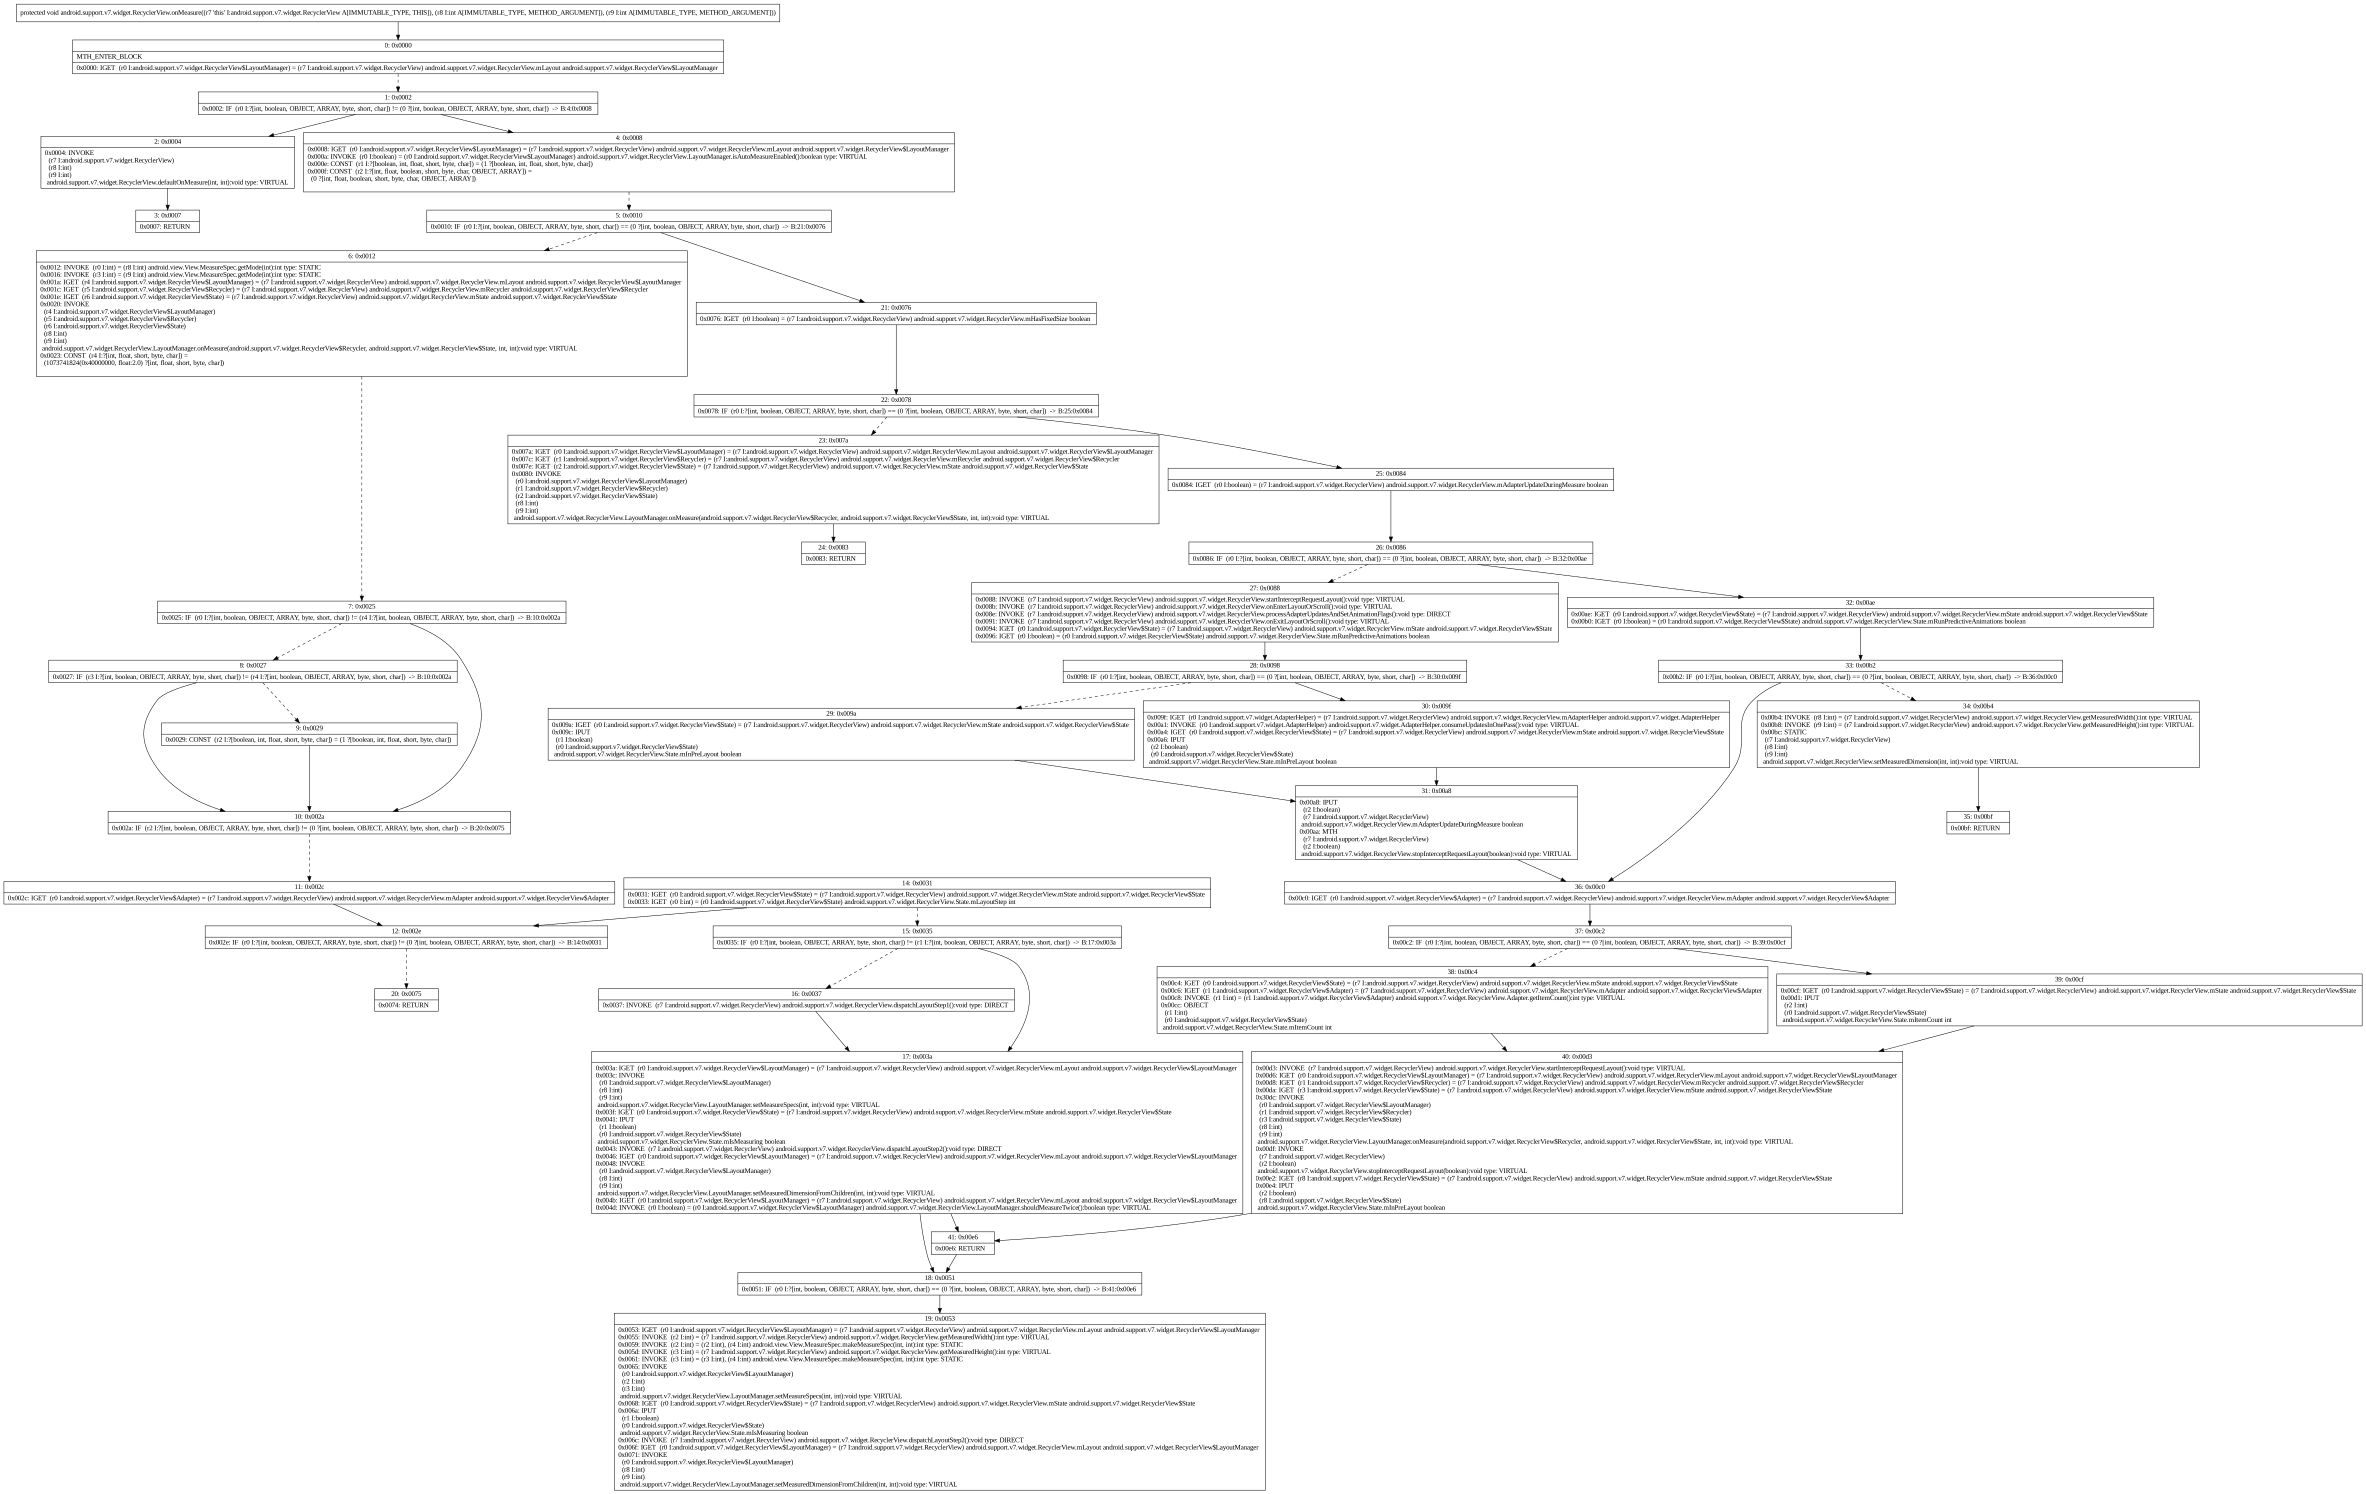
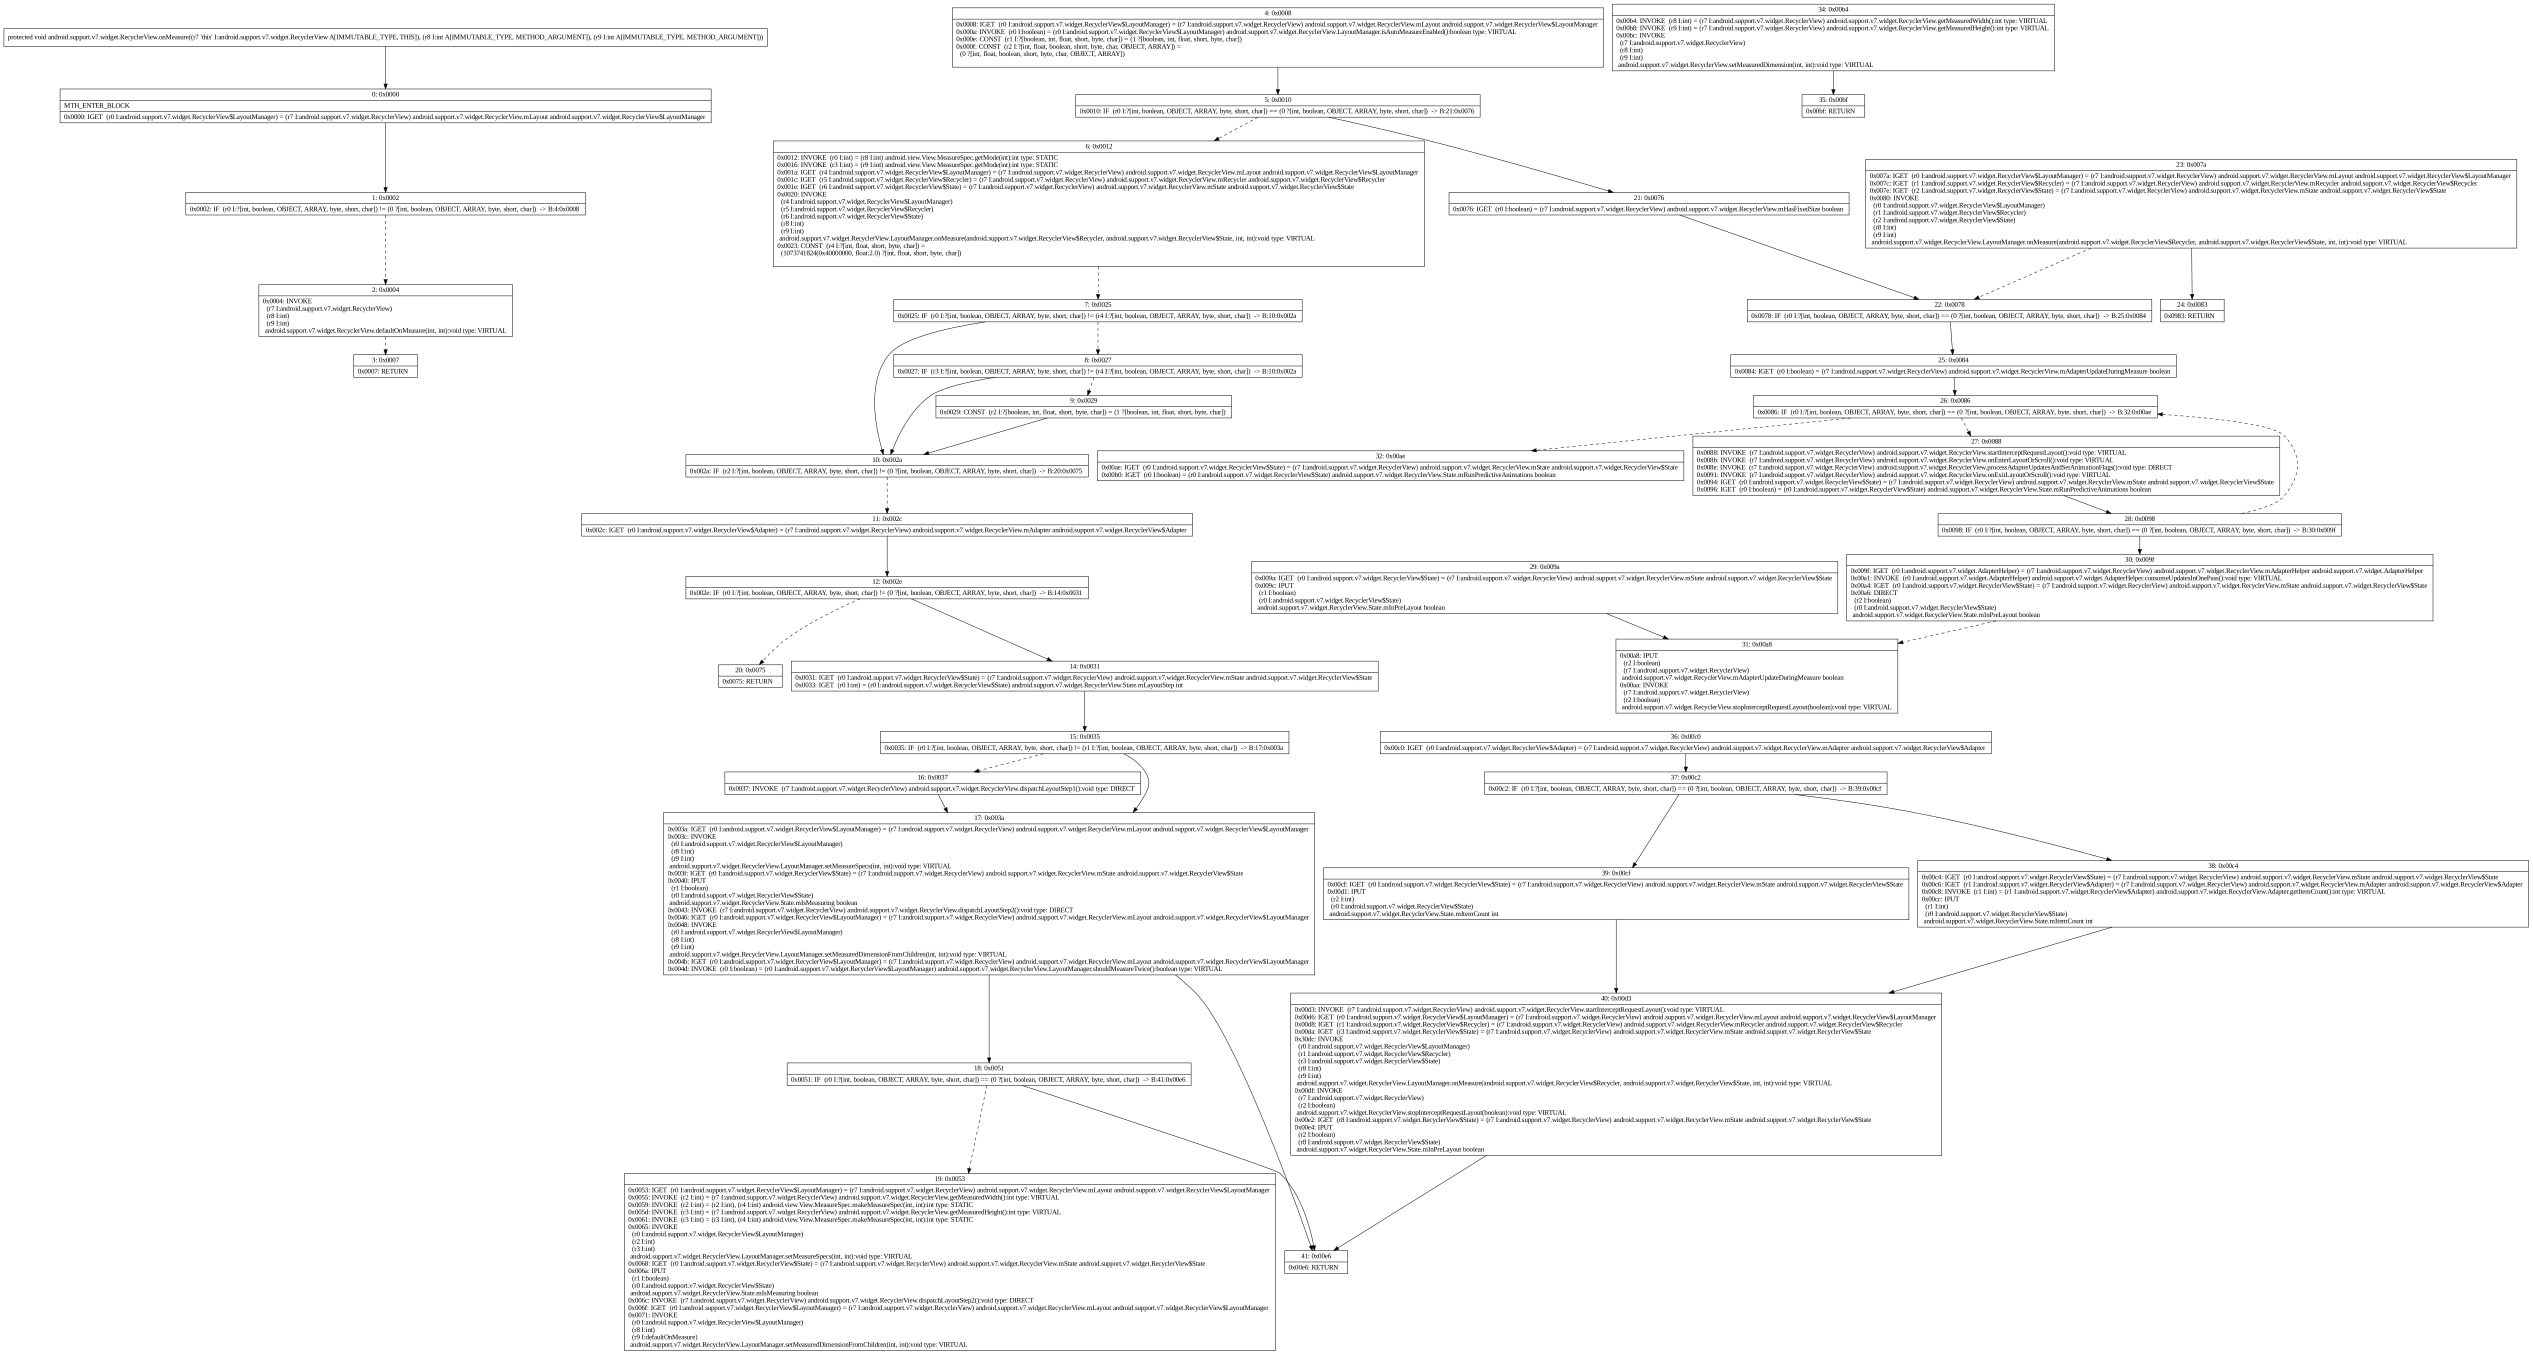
edge "0: 0x0000" -> "1: 0x0002": style dashed -> solid
edge "1: 0x0002" -> "4: 0x0008": removed
edge "1: 0x0002" -> "2: 0x0004": style solid -> dashed
edge "2: 0x0004" -> "3: 0x0007": style solid -> dashed
edge "4: 0x0008" -> "5: 0x0010": style dashed -> solid
edge "22: 0x0078" -> "23: 0x007a": reversed
node "24: 0x0083": text "0x0083: RETURN" -> "0x0983: RETURN"
edge "26: 0x0086" -> "32: 0x00ae": style solid -> dashed
node "33: 0x00b2": removed
edge "28: 0x0098" -> "29: 0x009a": now "28: 0x0098" -> "26: 0x0086"
node "34: 0x00b4": text "0x00bc: STATIC" -> "0x00bc: INVOKE"
node "30: 0x009f": text "0x00a6: IPUT" -> "0x00a6: DIRECT"
edge "30: 0x009f" -> "31: 0x00a8": style solid -> dashed
node "31: 0x00a8": text "0x00aa: MTH" -> "0x00aa: INVOKE"
edge "31: 0x00a8" -> "36: 0x00c0": removed
edge "14: 0x0031" -> "15: 0x0035": style dashed -> solid
edge "14: 0x0031" -> "12: 0x002e": reversed
edge "37: 0x00c2" -> "38: 0x00c4": style dashed -> solid
node "20: 0x0075": text "0x0074: RETURN" -> "0x0075: RETURN"
node "38: 0x00c4": text "0x00cc: OBJECT" -> "0x00cc: IPUT"
node "17: 0x003a": text "0x0041: IPUT" -> "0x0040: IPUT"
edge "41: 0x00e6" -> "18: 0x0051": reversed
edge "18: 0x0051" -> "19: 0x0053": style solid -> dashed
node "19: 0x0053": text "(r9 I:int)" -> "(r9 I:defaultOnMeasure)"
